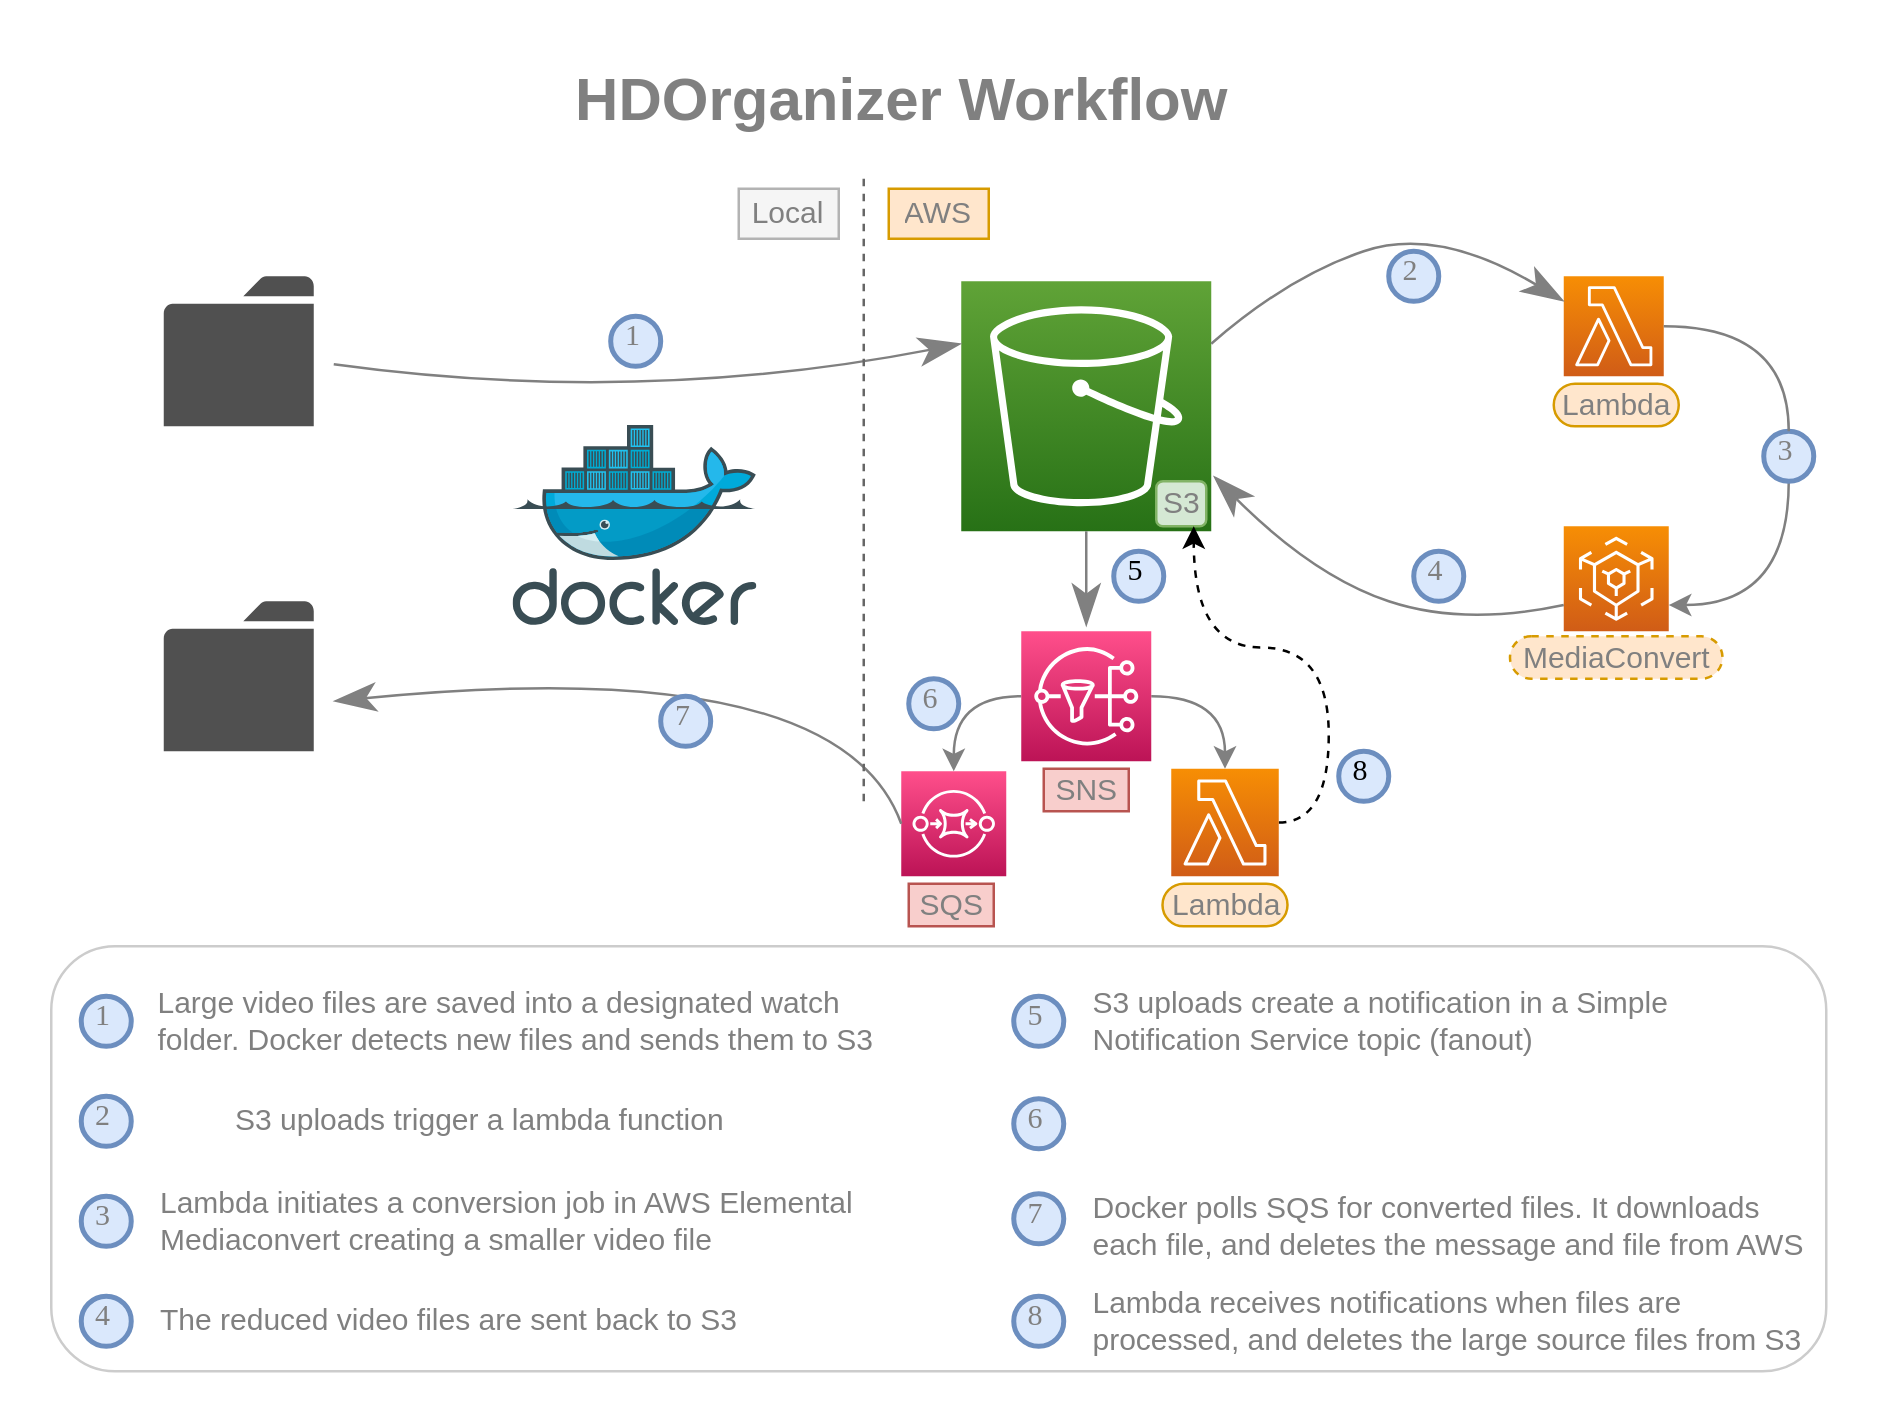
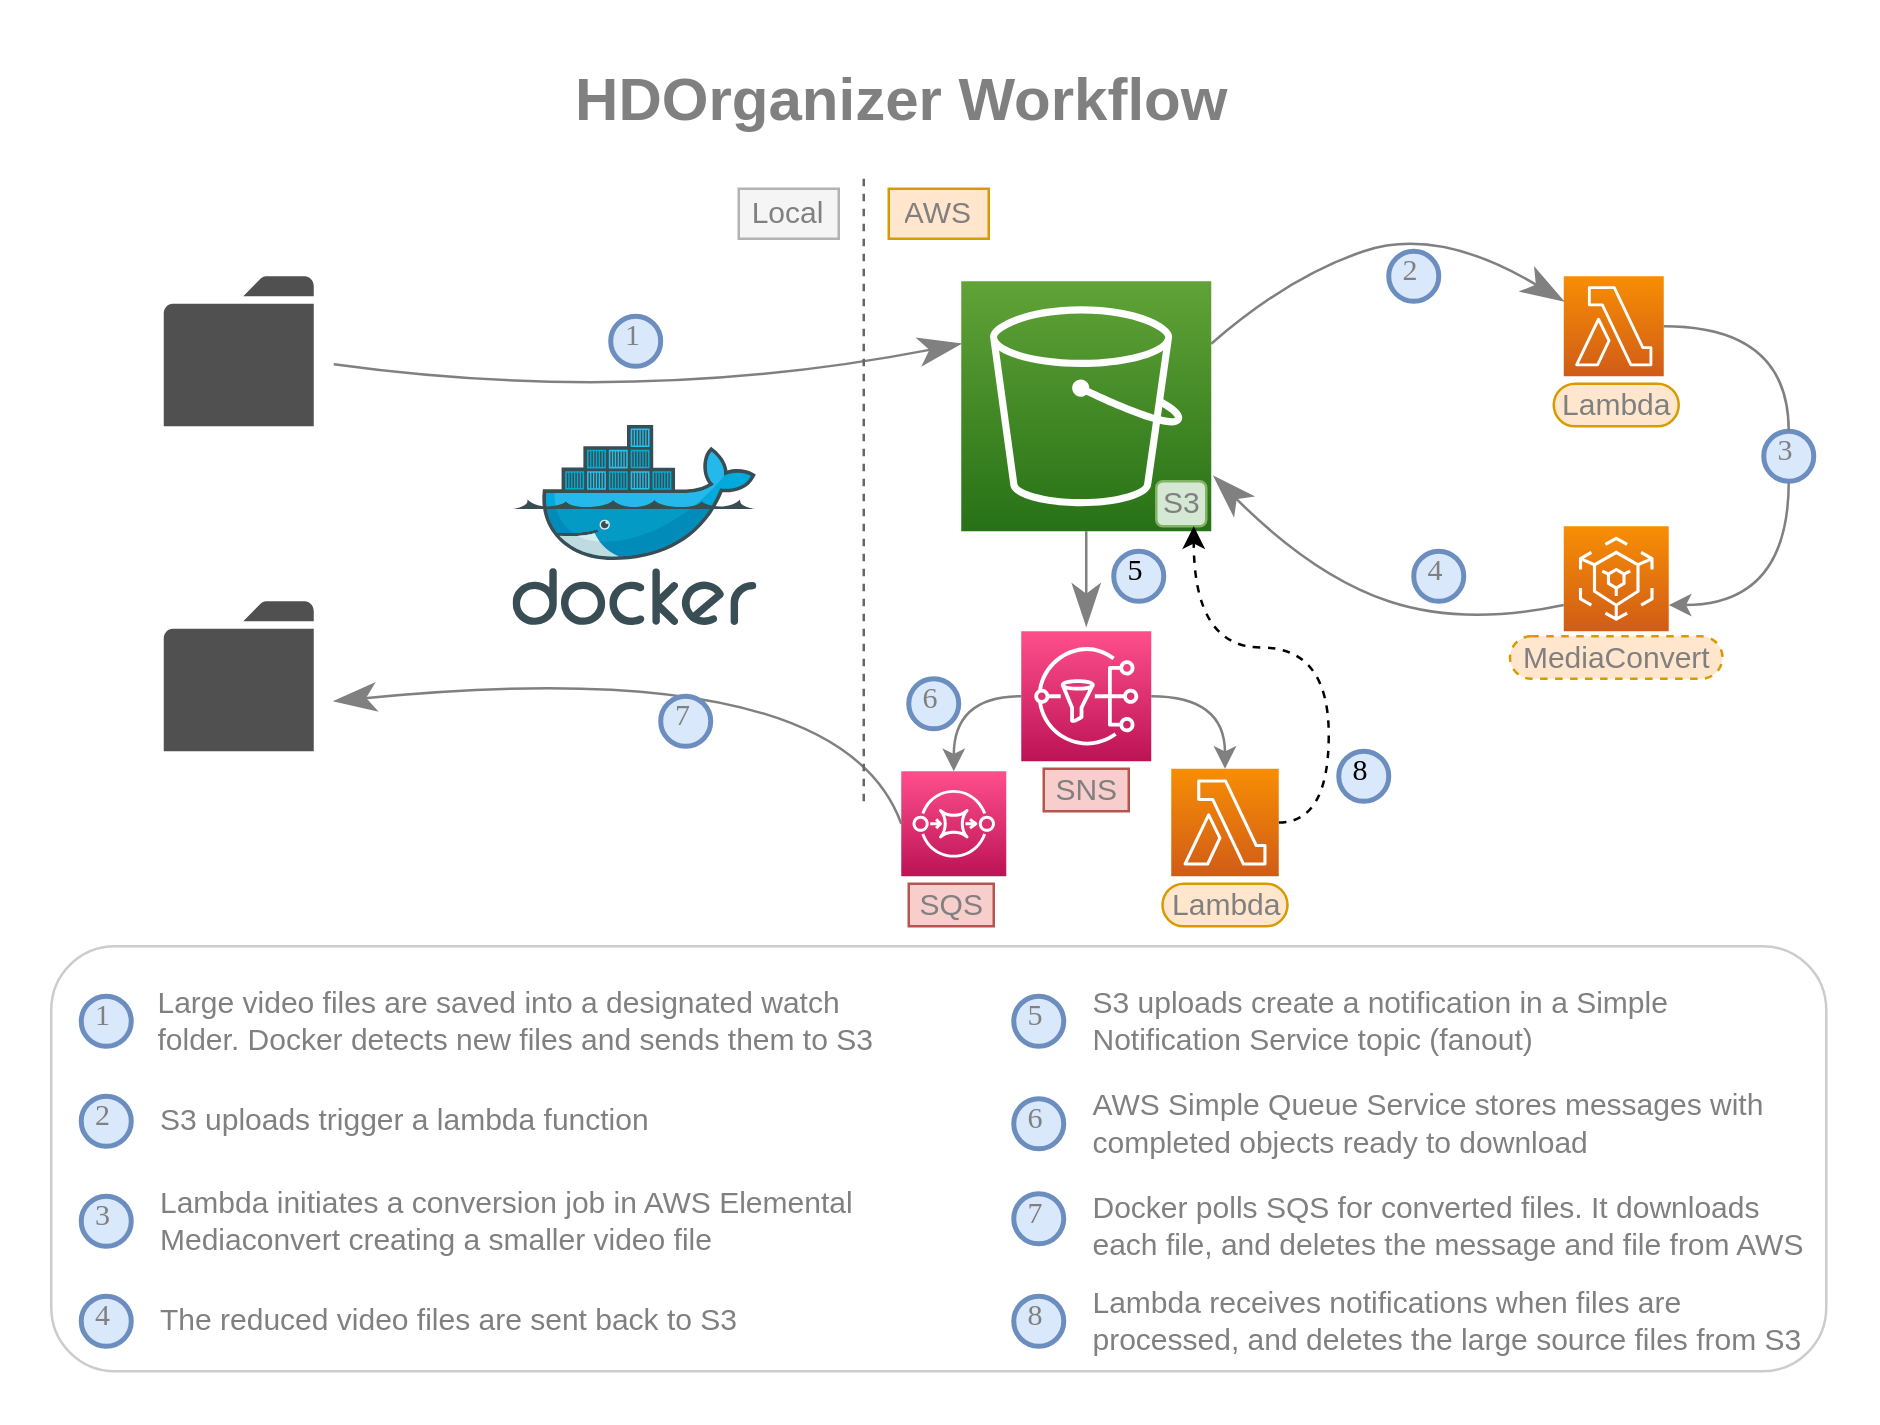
node "S3 uploads trigger a lambda function": moved (594, 1121) -> (519, 1121)
node "AWS Simple Queue Service stores messages with completed objects ready to download": added
